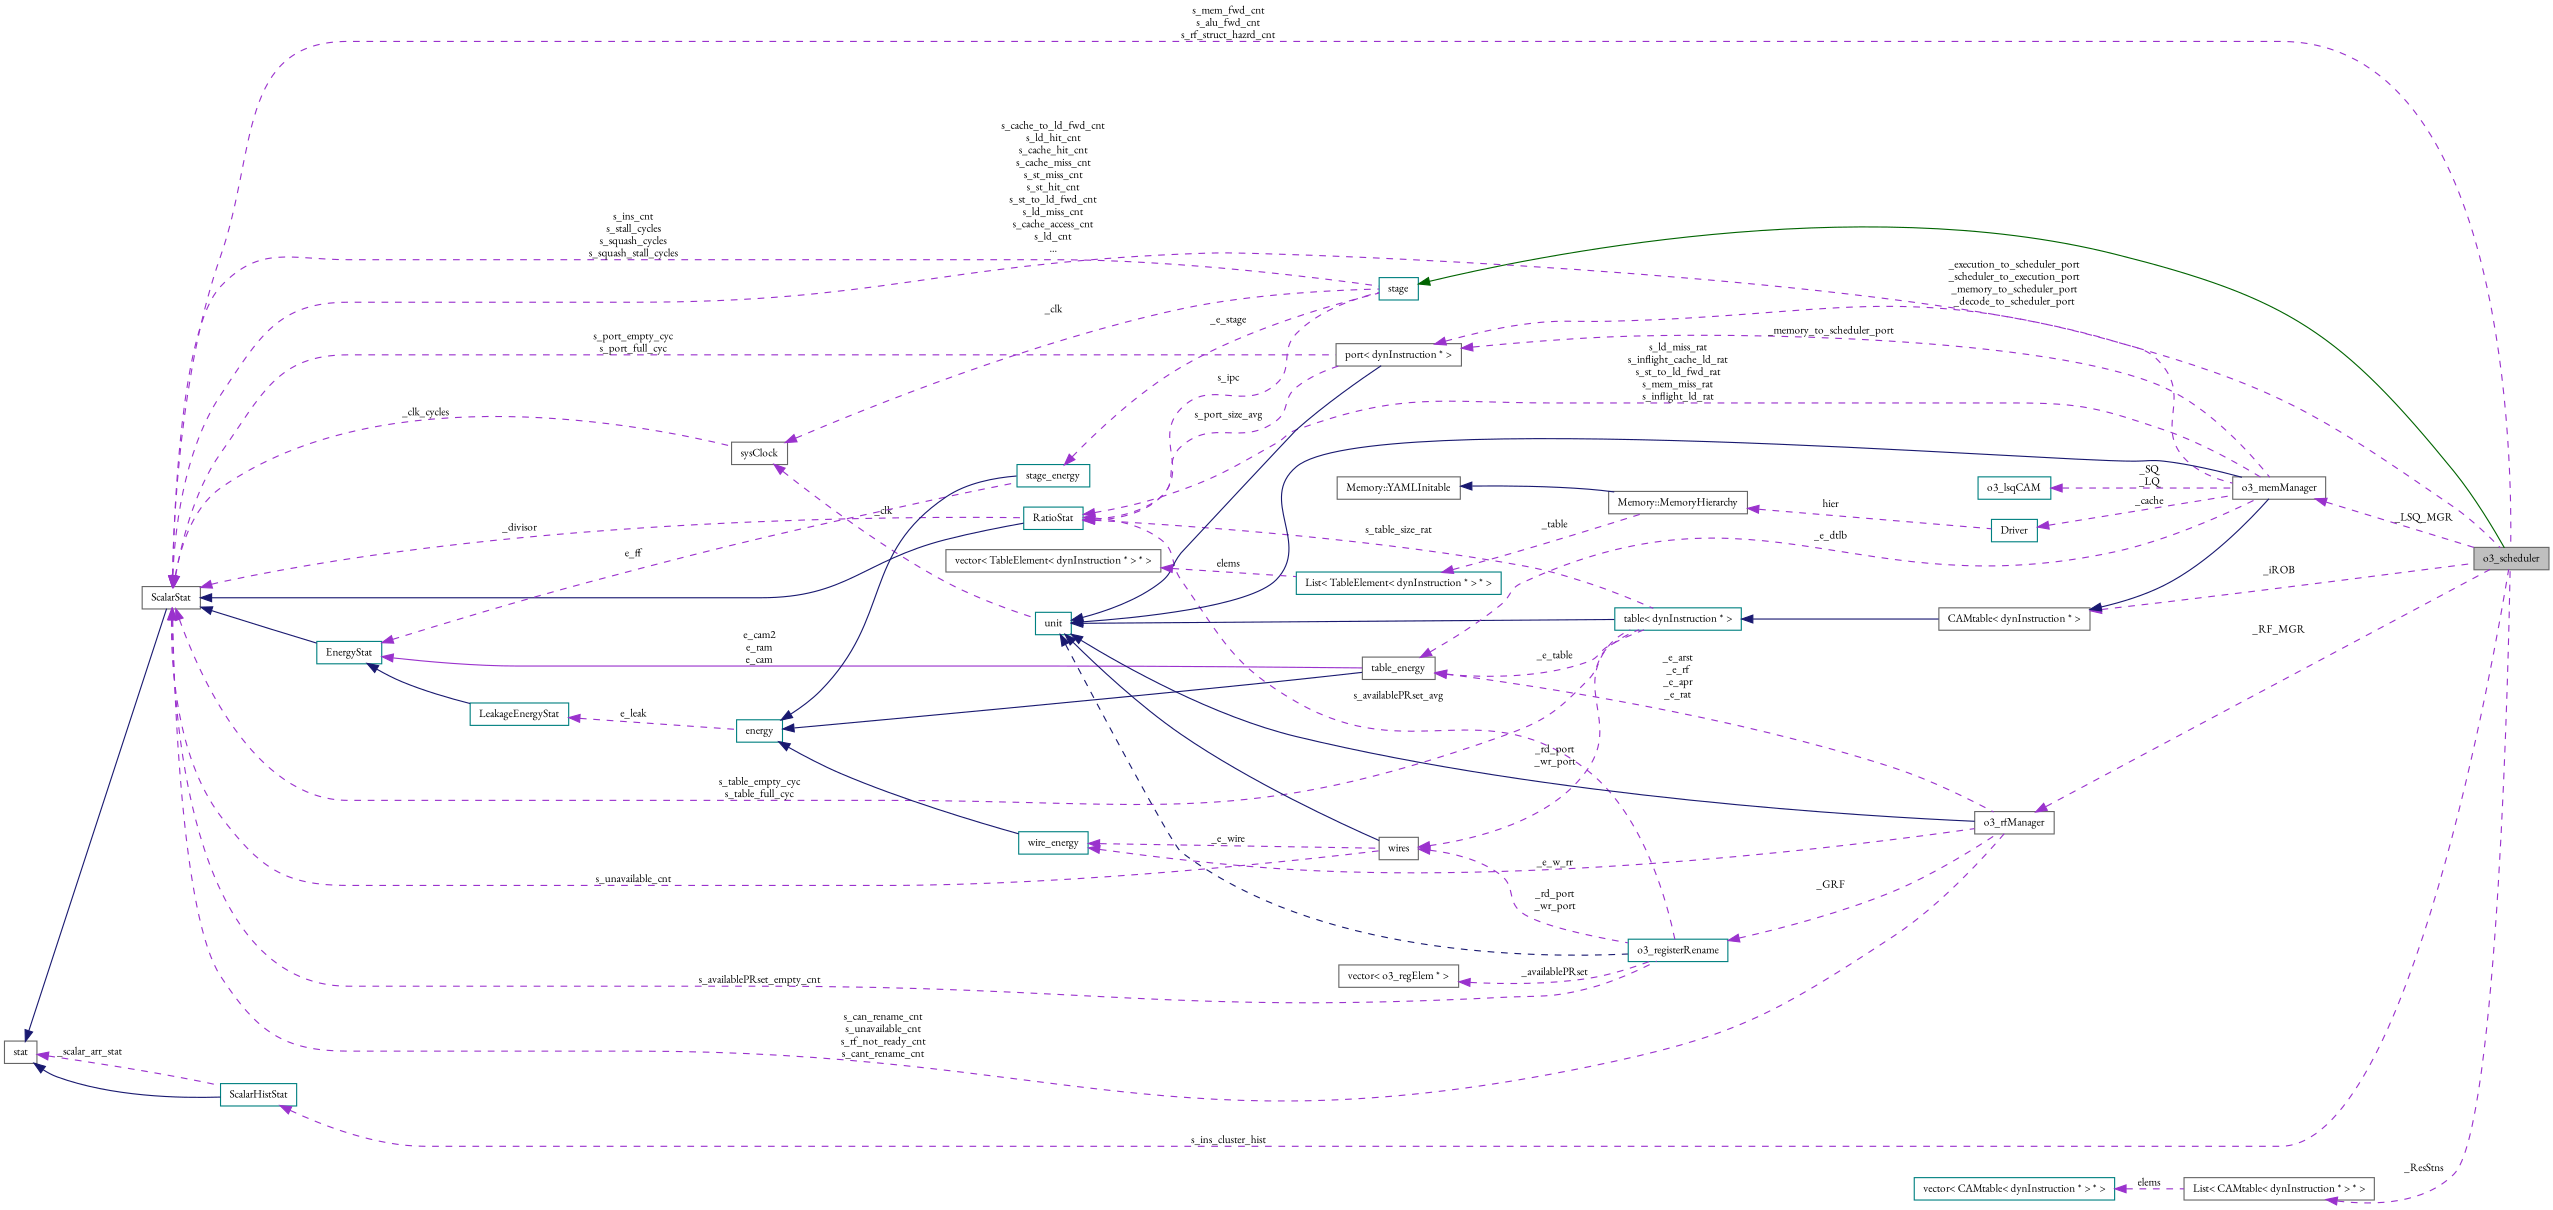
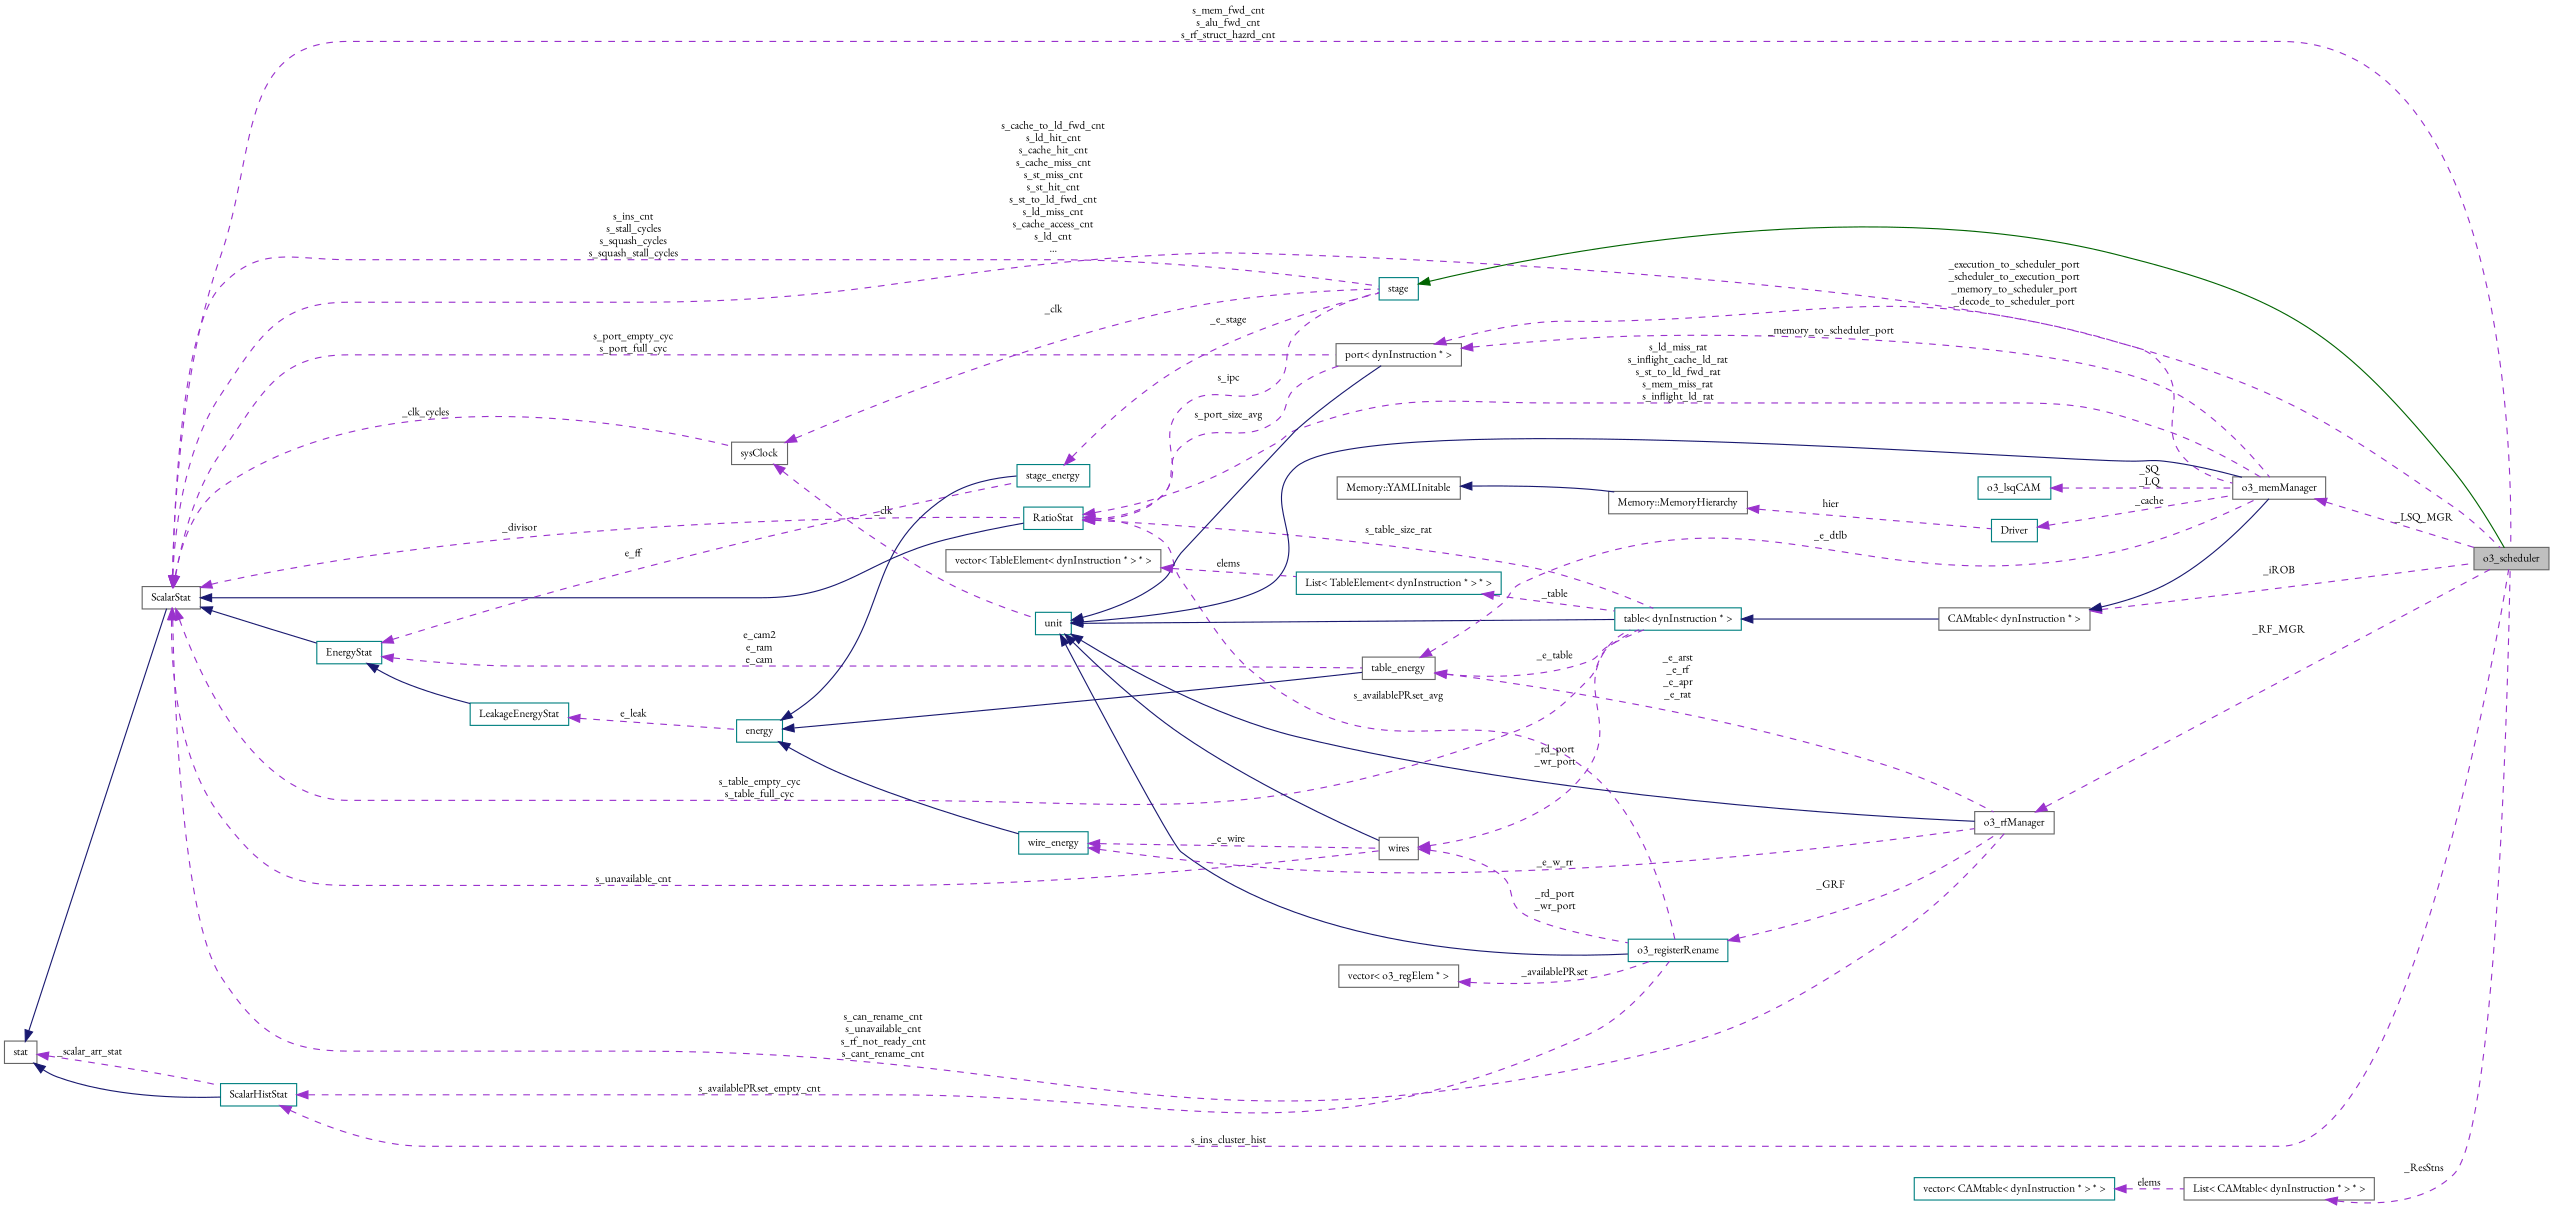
edge "Memory::MemoryHierarchy" -> "List< TableElement< dynInstruction * > * >": now "table< dynInstruction * >" -> "List< TableElement< dynInstruction * > * >"
edge "table_energy" -> "EnergyStat": style solid -> dashed
edge "o3_registerRename" -> "unit": style dashed -> solid
edge "o3_registerRename" -> "ScalarStat": now "o3_registerRename" -> "ScalarHistStat"
